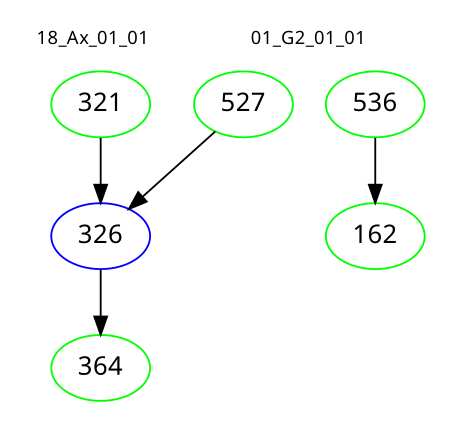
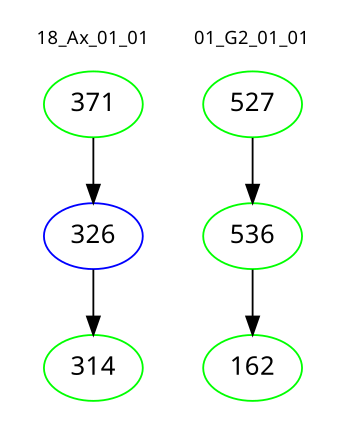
node "321": label "321" -> "371"
edge "527" -> "326": now "527" -> "536"
node "364": label "364" -> "314"
